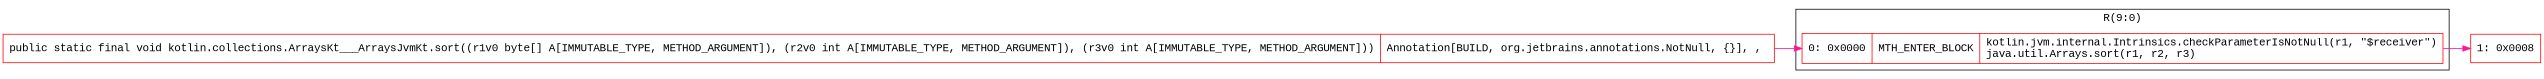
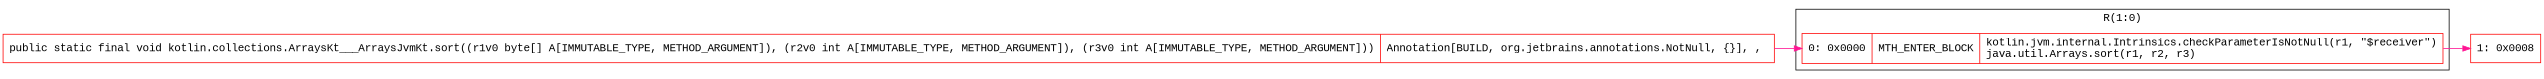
cluster "R(9:0)": label "R(9:0)" -> "R(1:0)"
